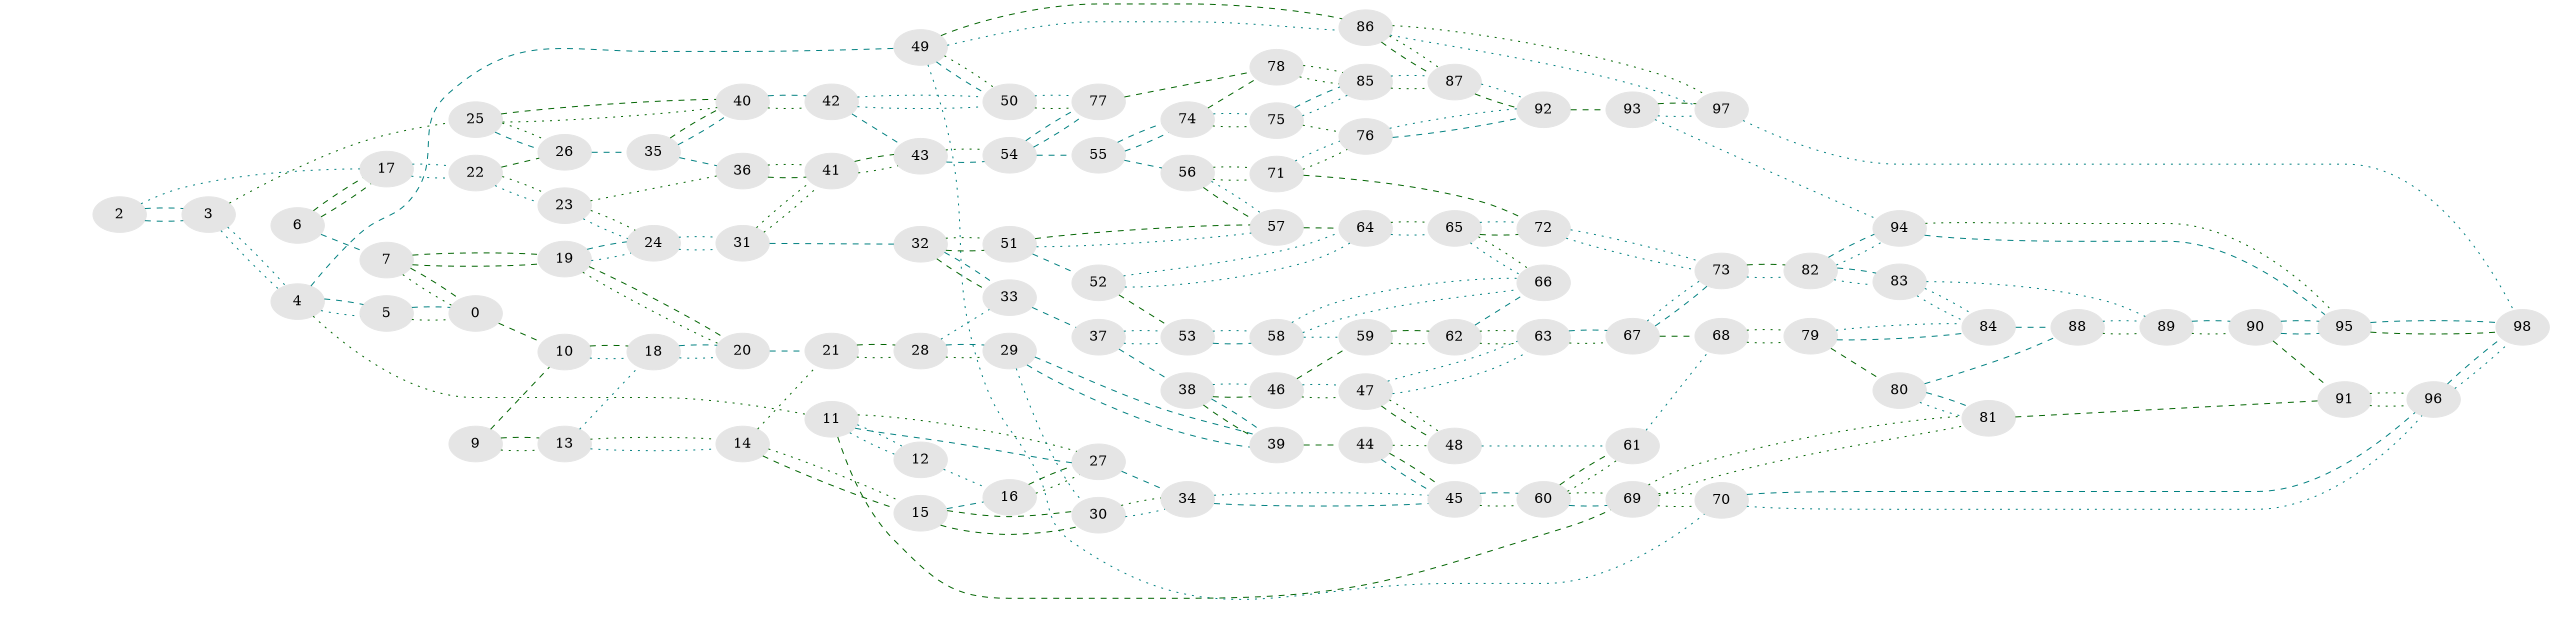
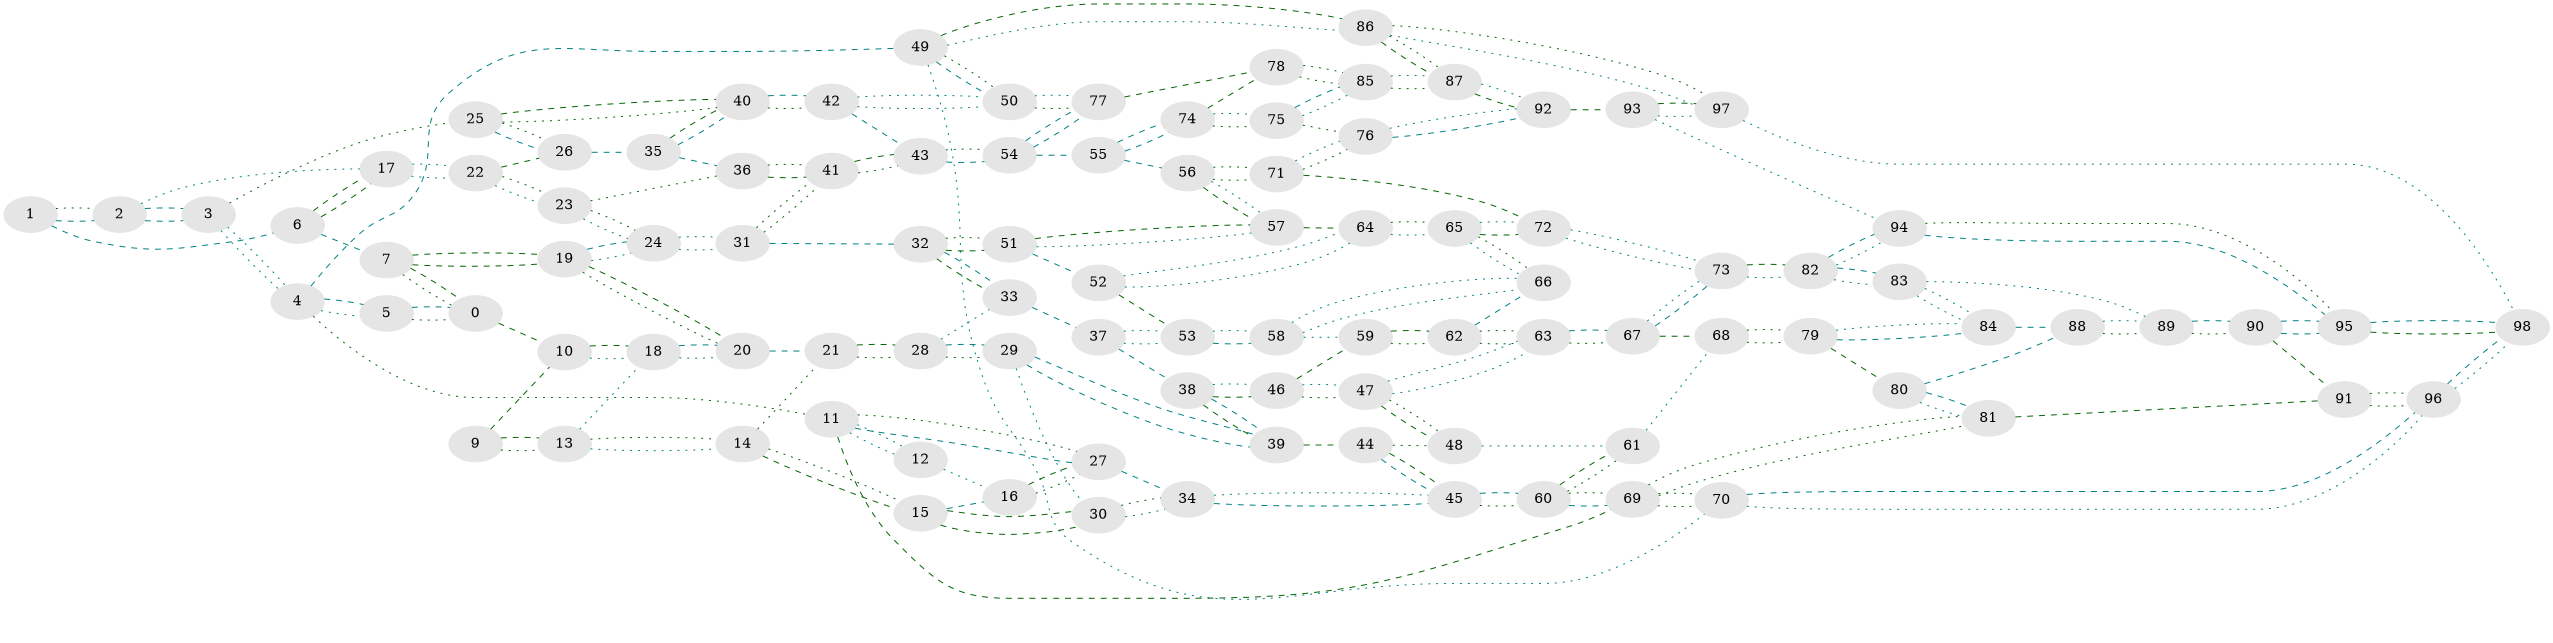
node "1": added
